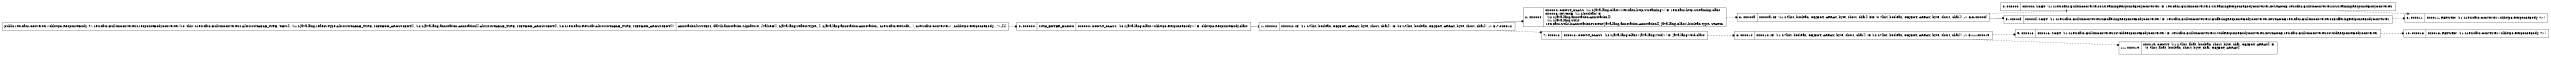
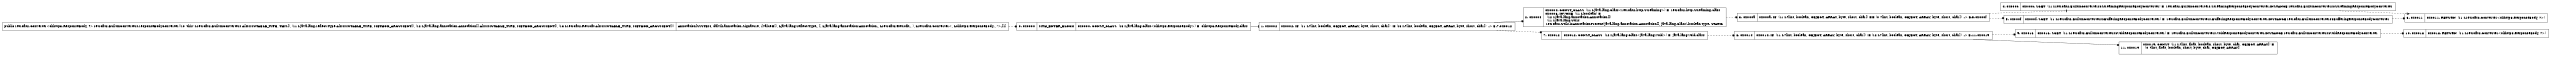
edge "3: 0x000a" -> "5: 0x000f": style solid -> dashed
edge "8: 0x0014" -> "11: 0x0019": style dashed -> solid
